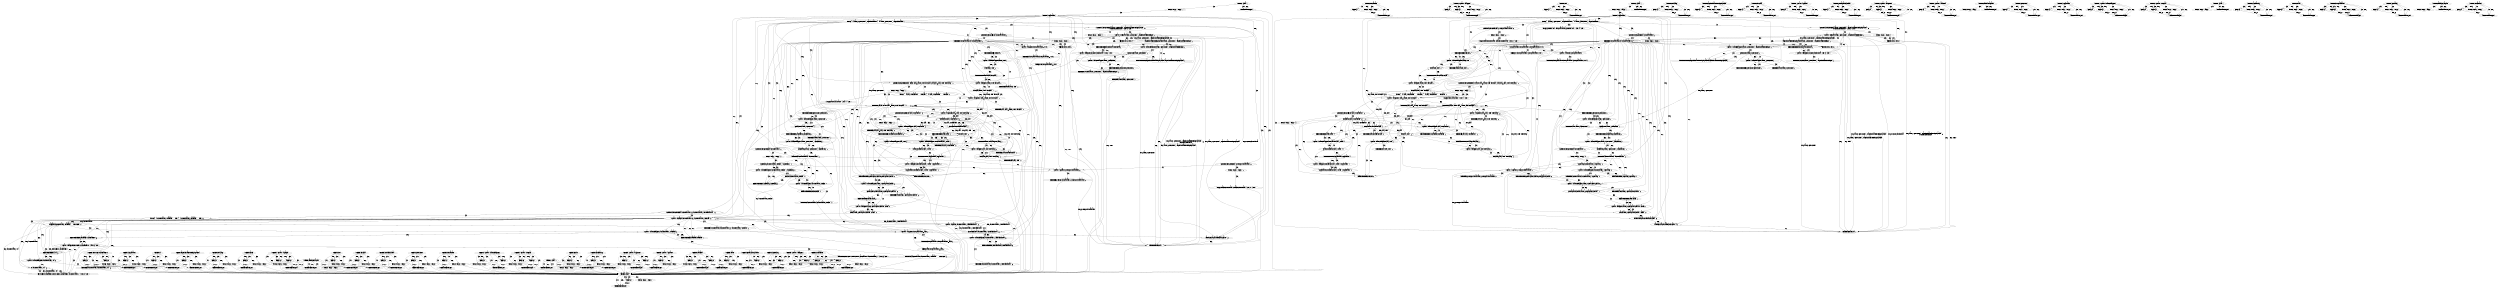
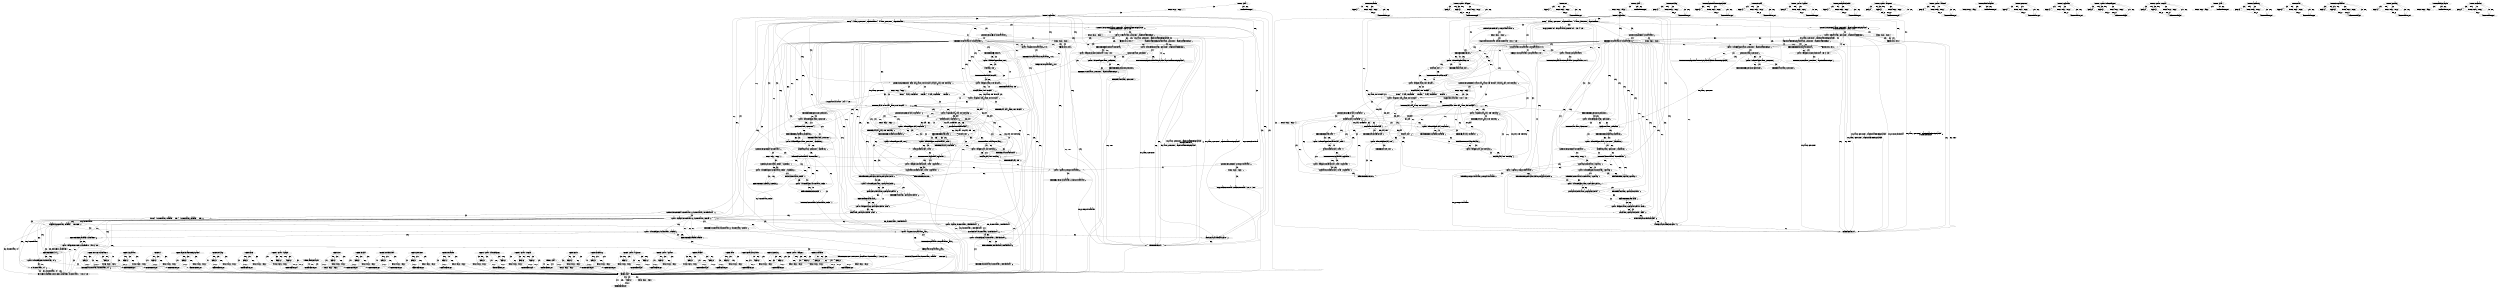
edge "(Fetcher,document_loader_->Fetcher())" -> "(FIELD_IDENTIFIER,StopFetching,StopFetching)": removed, label "CFG:"
edge "(Url,document_loader_->Url())" -> "(<operator>.indirectFieldAccess,document_loader_->Url)": added, label "AST:"
